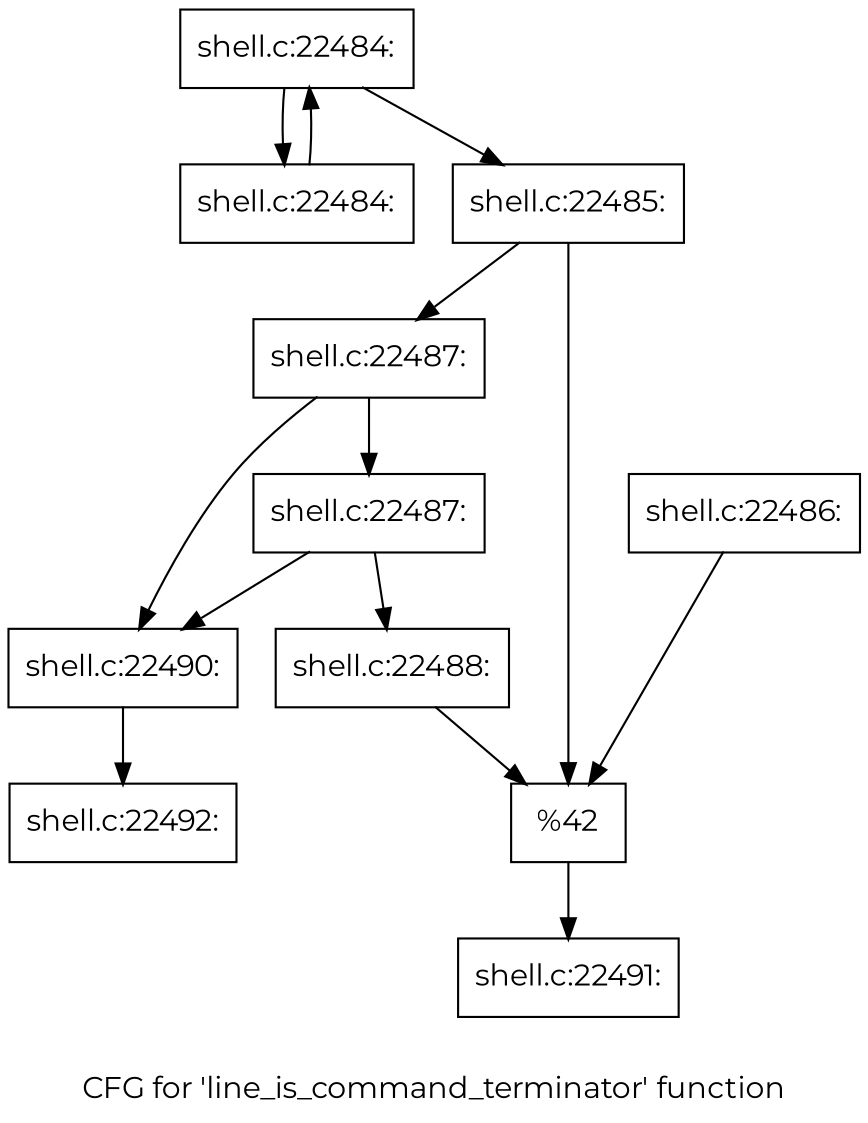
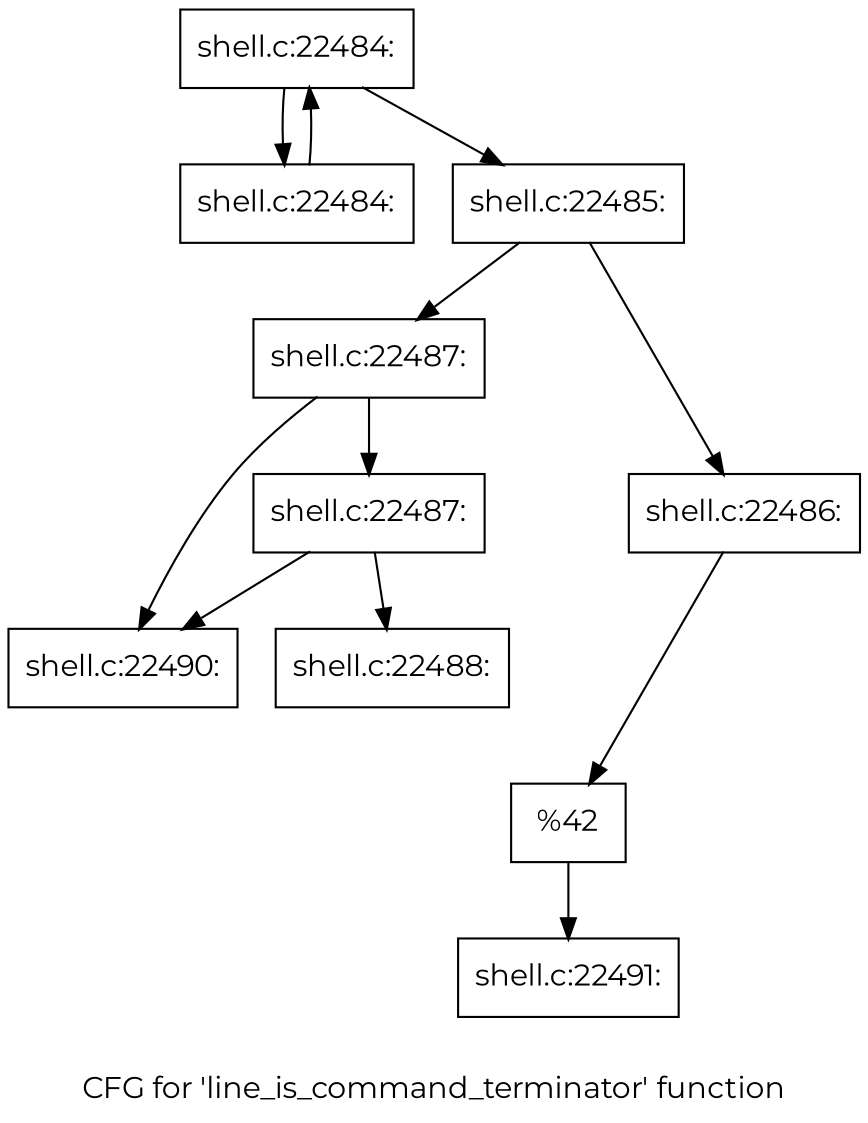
edge "shell.c:22485:" -> "%42": now "shell.c:22485:" -> "shell.c:22486:"
edge "shell.c:22488:" -> "%42": removed
node "shell.c:22492:": removed
